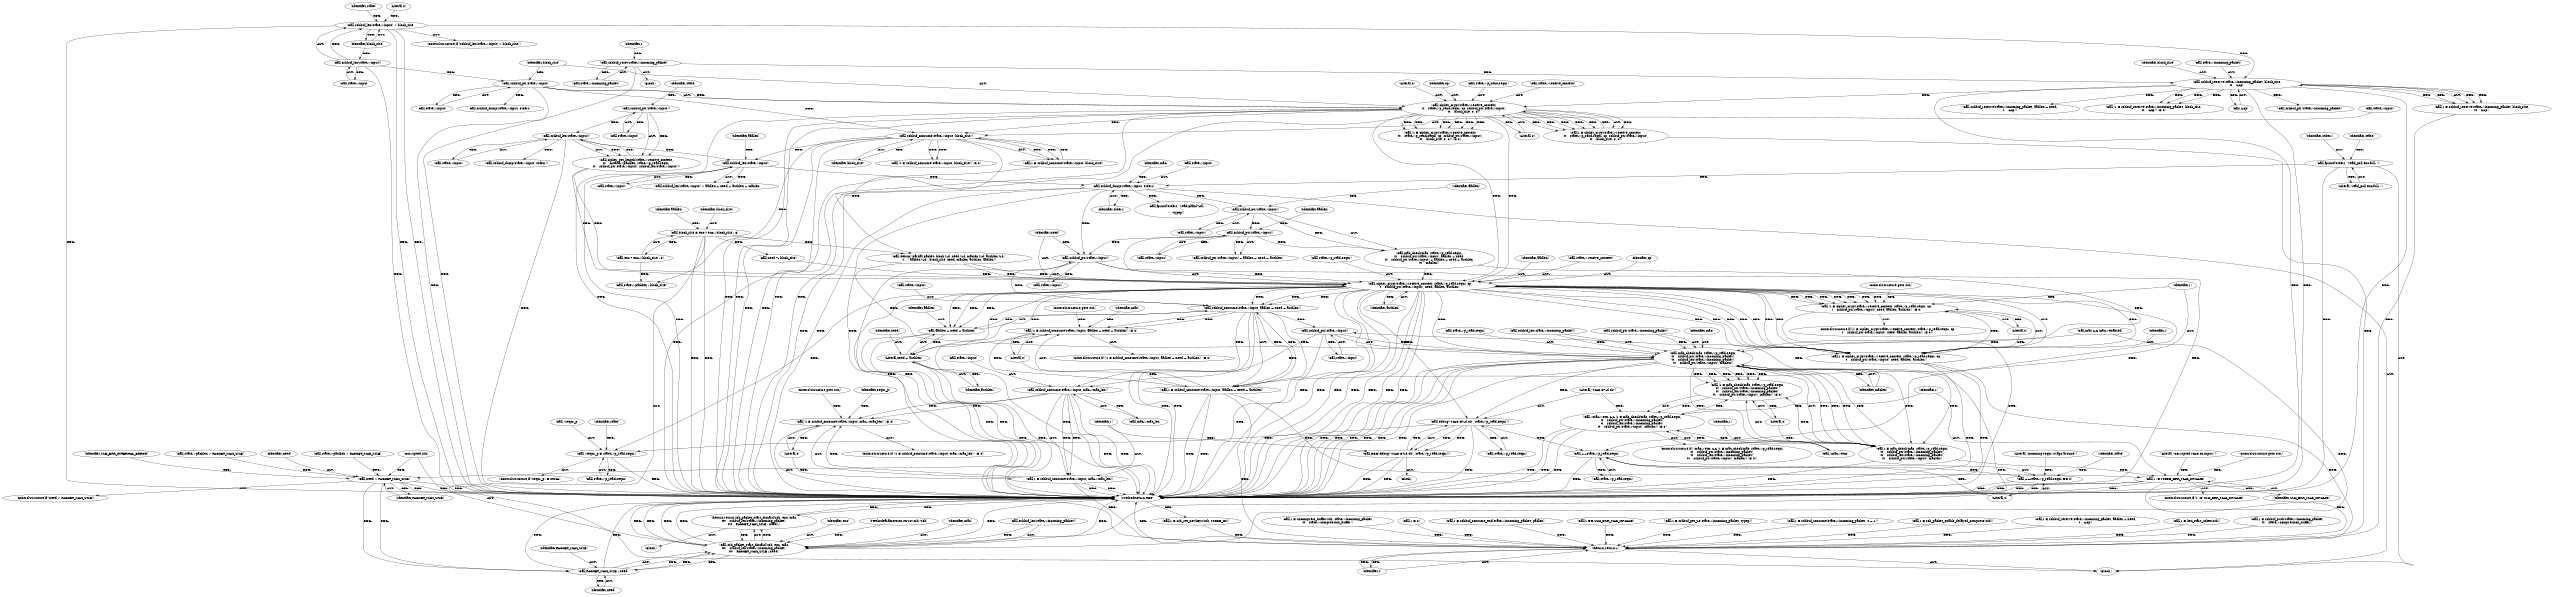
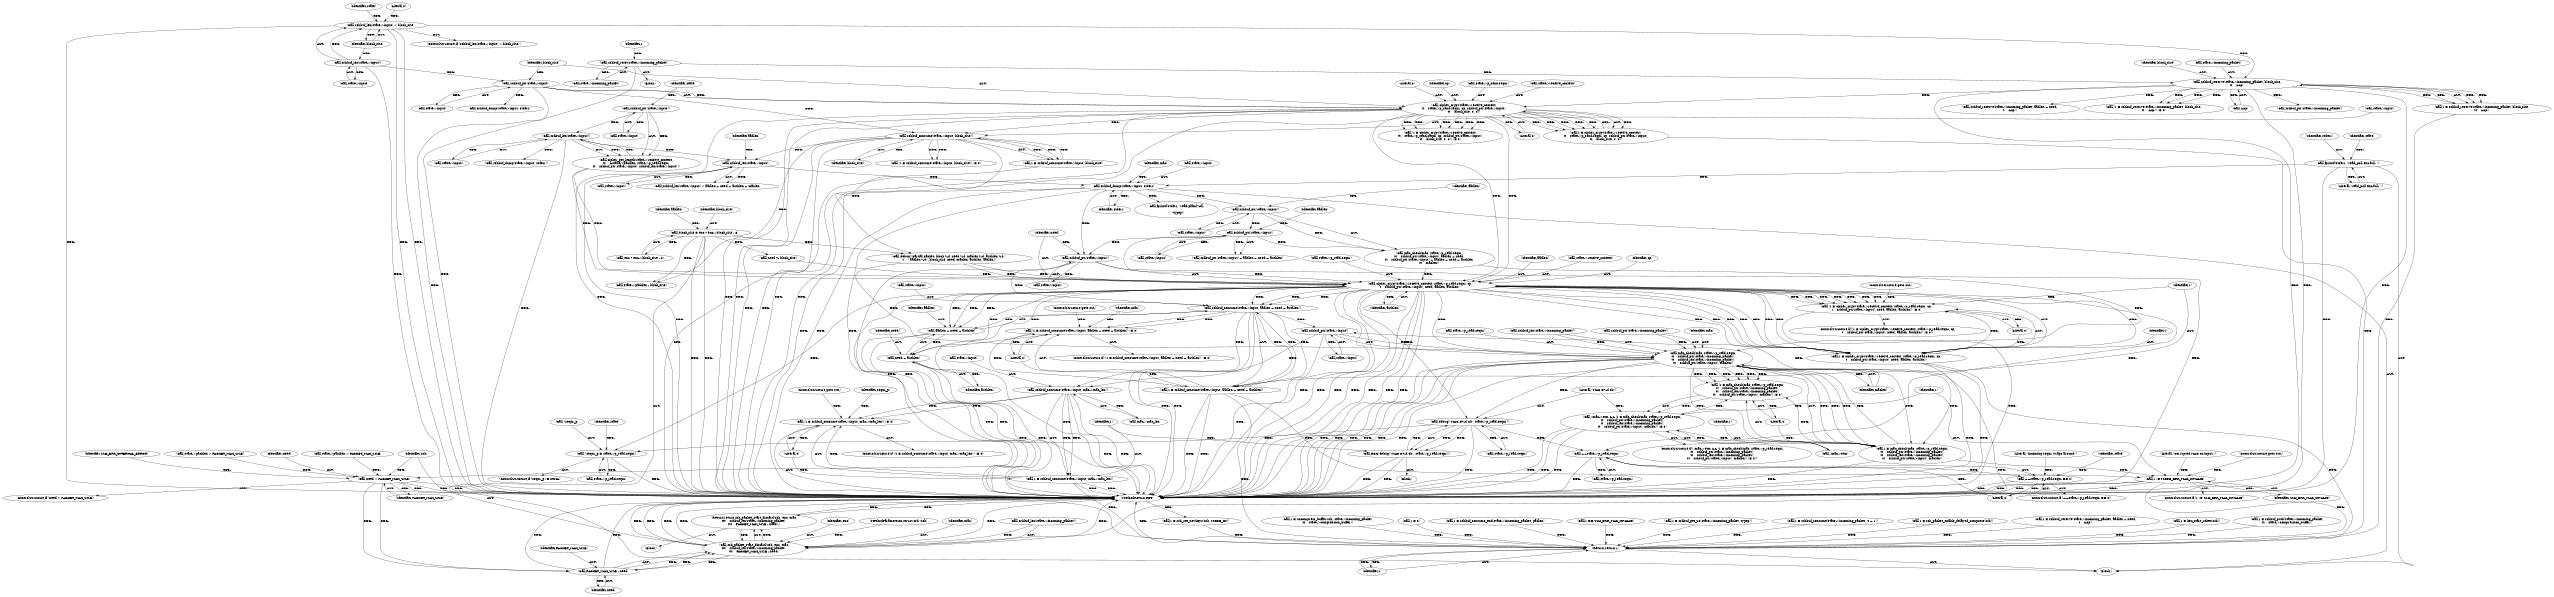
edge "(Call,enc ? enc->block_size : 8)" -> "(Call,state->packlen - block_size)": now "(Call,block_size = enc ? enc->block_size : 8)" -> "(Call,state->packlen - block_size)"
node "(Call,mac && mac->enabled)": removed
edge "(Call,r = sshbuf_consume(state->input, block_size))" -> "(Return,return r;)": label "DDG: " -> "CFG: "
node "(Literal,need + authlen)": label "(Literal,need + authlen)" -> "(Call,need + authlen)"
node "(Corrupted,ssh)": label "(Corrupted,ssh)" -> "(Identifier,ssh)"
node "(ControlStructure,if (++state->p_read.seqnr == 0))": added
